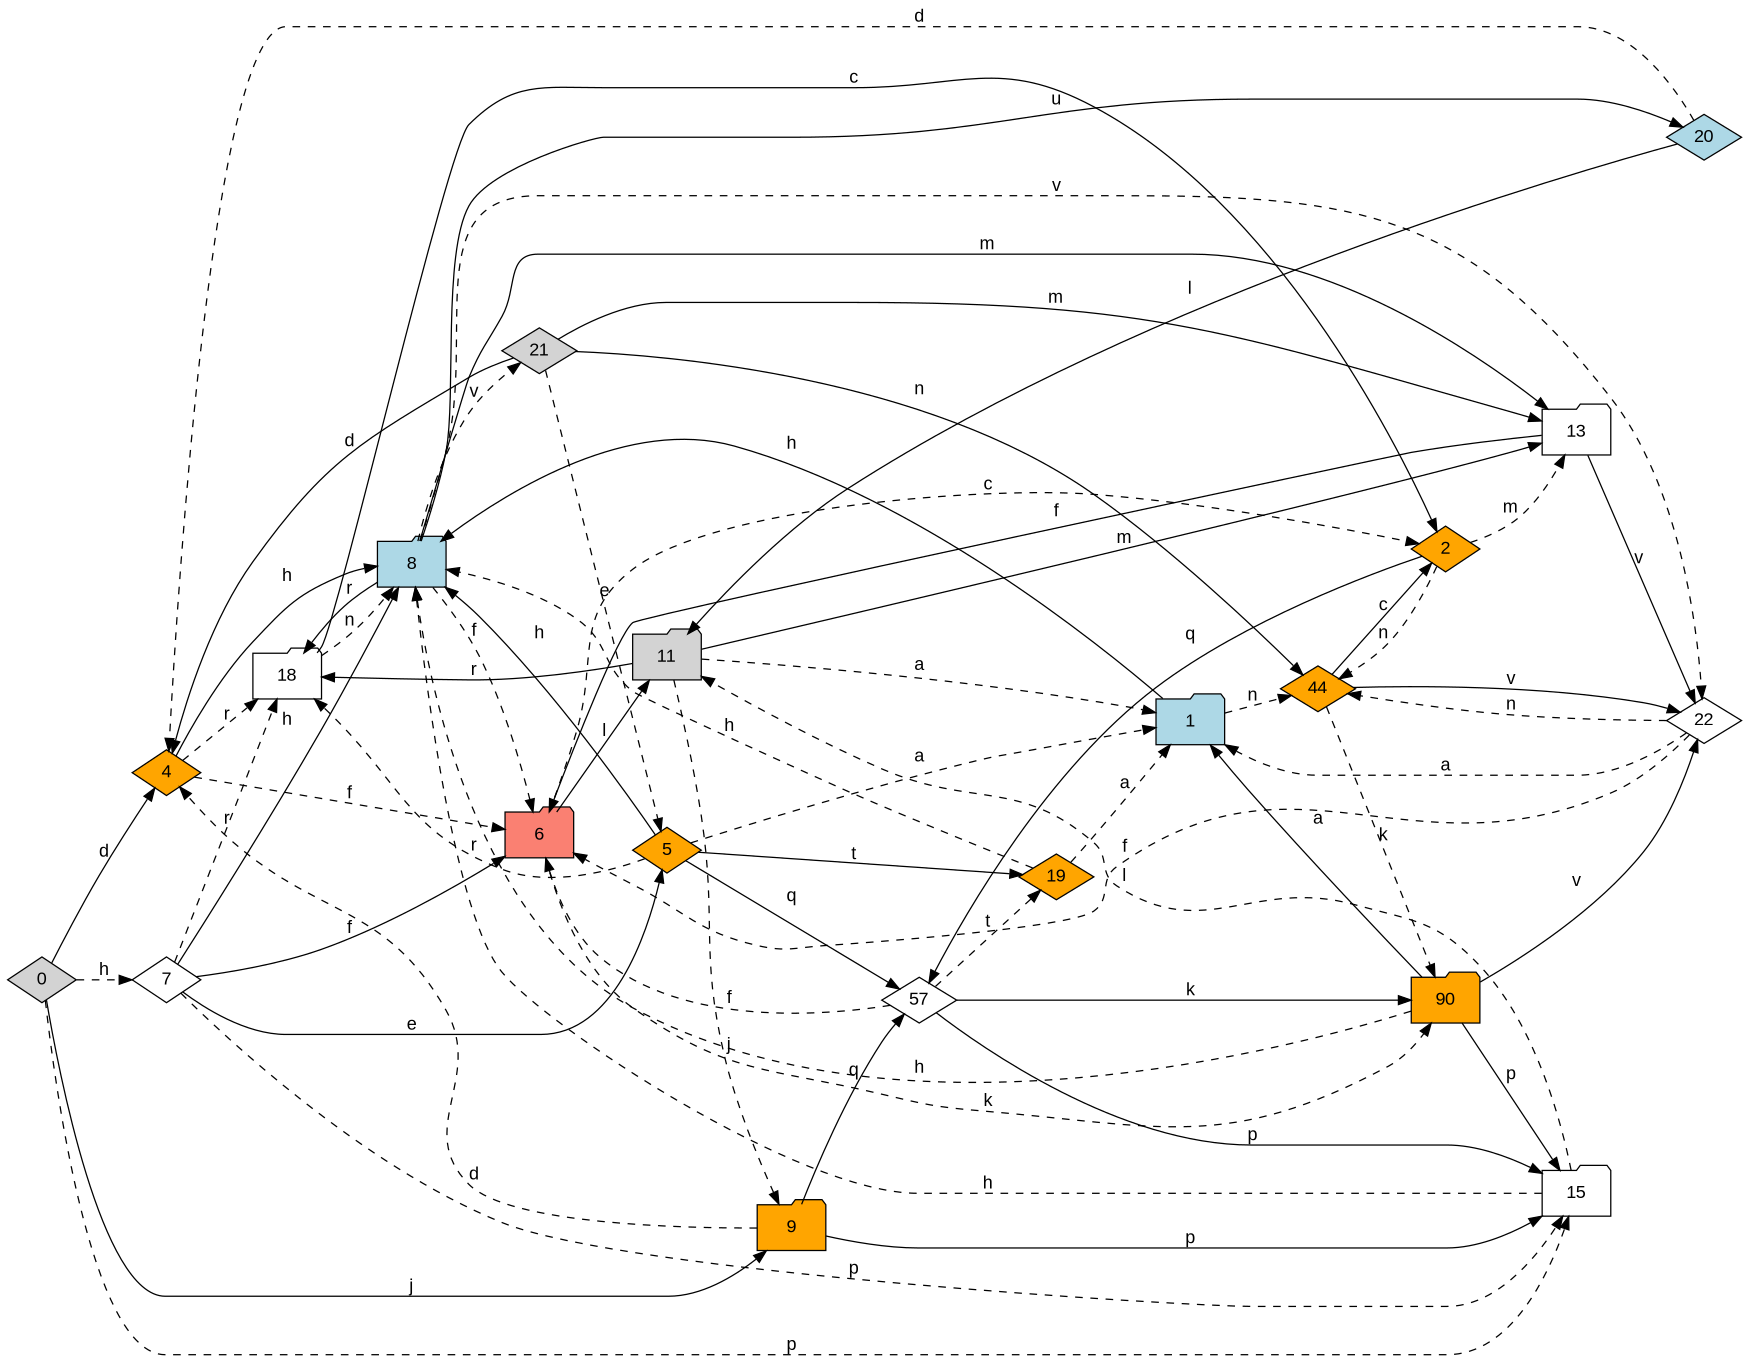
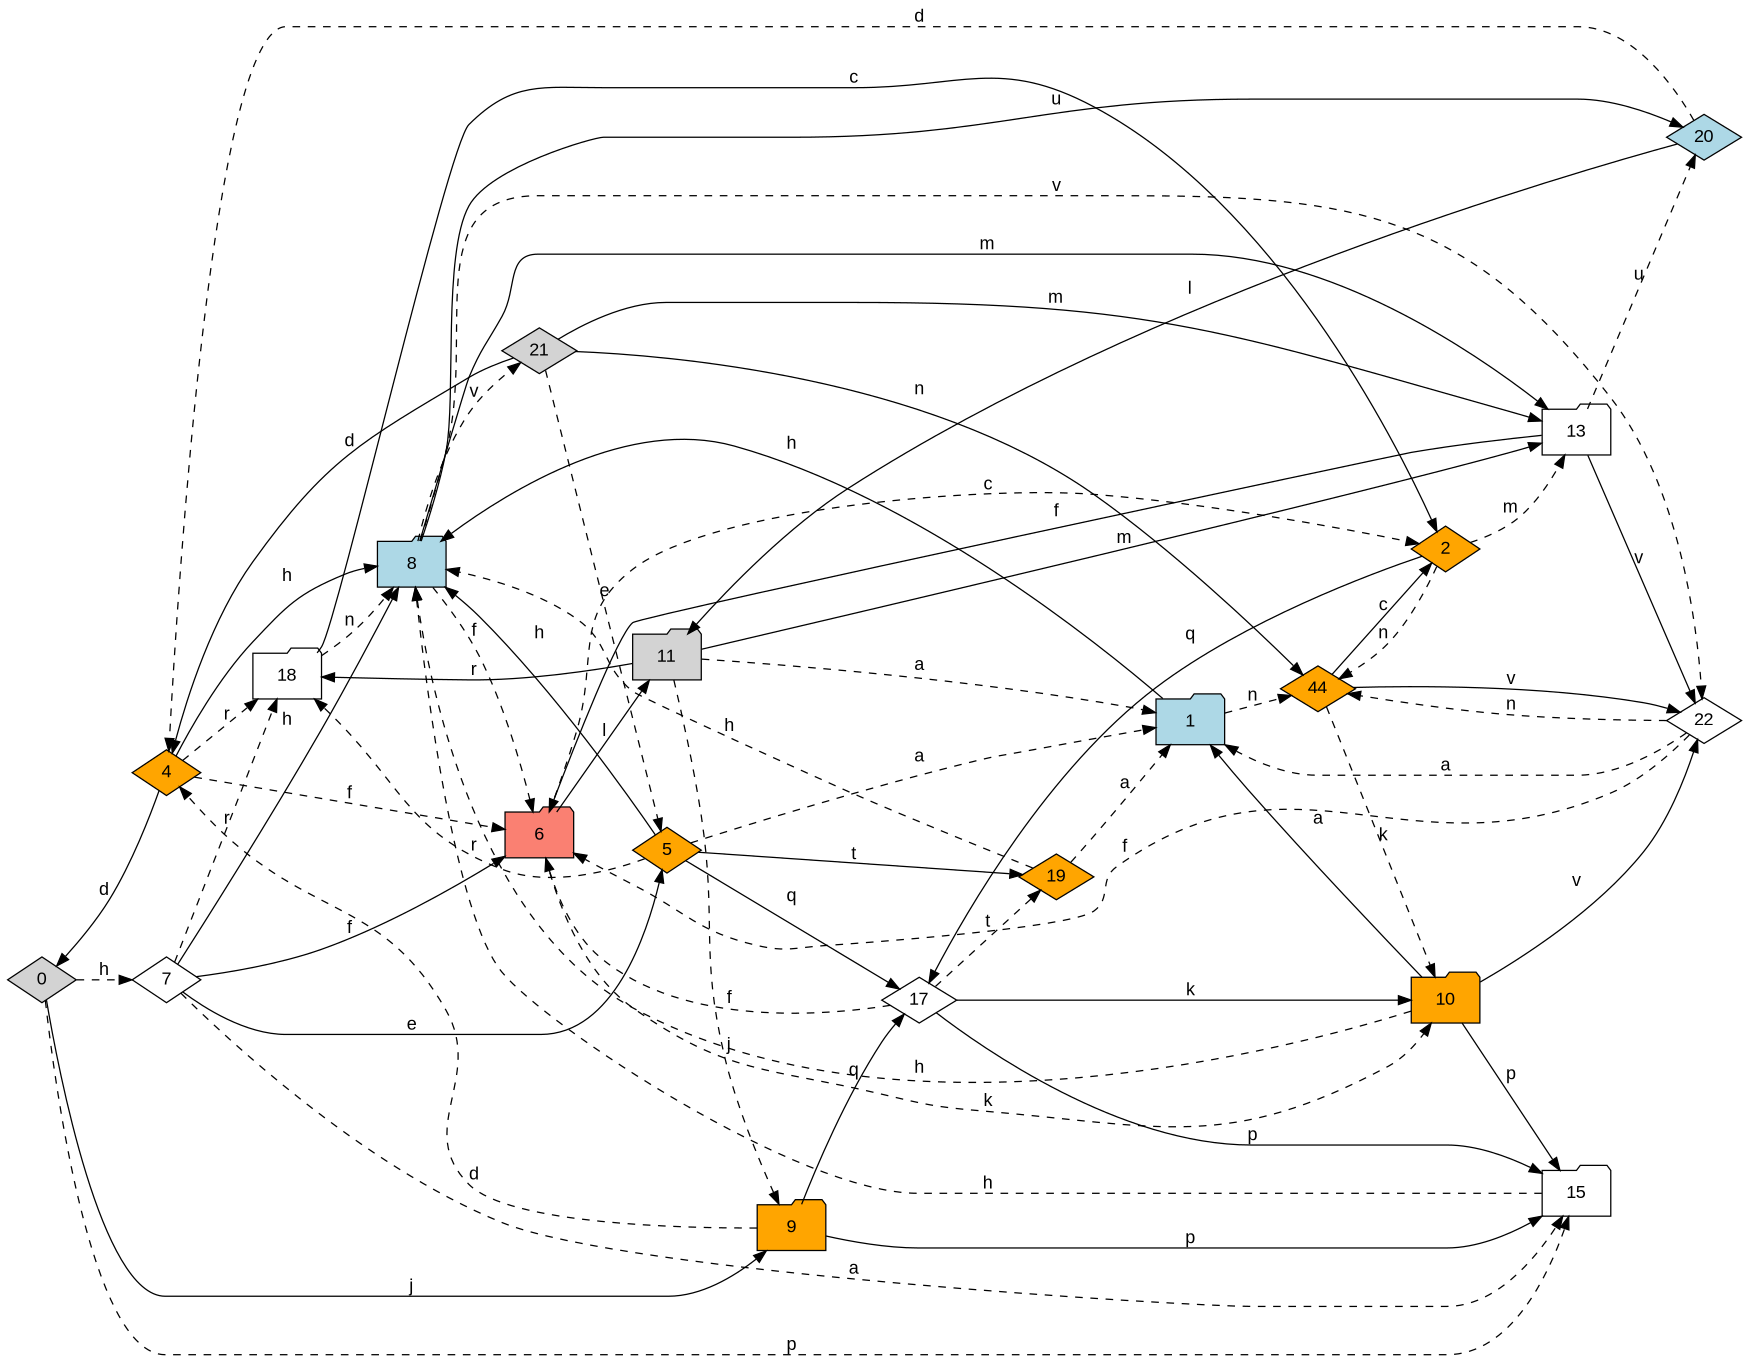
edge "13" -> "20": added, label "u"
edge "8" -> "18": removed, label "r"
edge "0" -> "4": reversed
edge "15" -> "11": removed, label "l"
node "57": label "57" -> "17"
node "90": label "90" -> "10"
edge "7" -> "15": label "p" -> "a"
